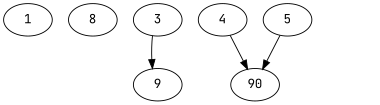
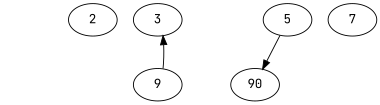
node "1": removed
node "8": label "8" -> "2"
node "4": removed
node "7": added
edge "3" -> "9": reversed
